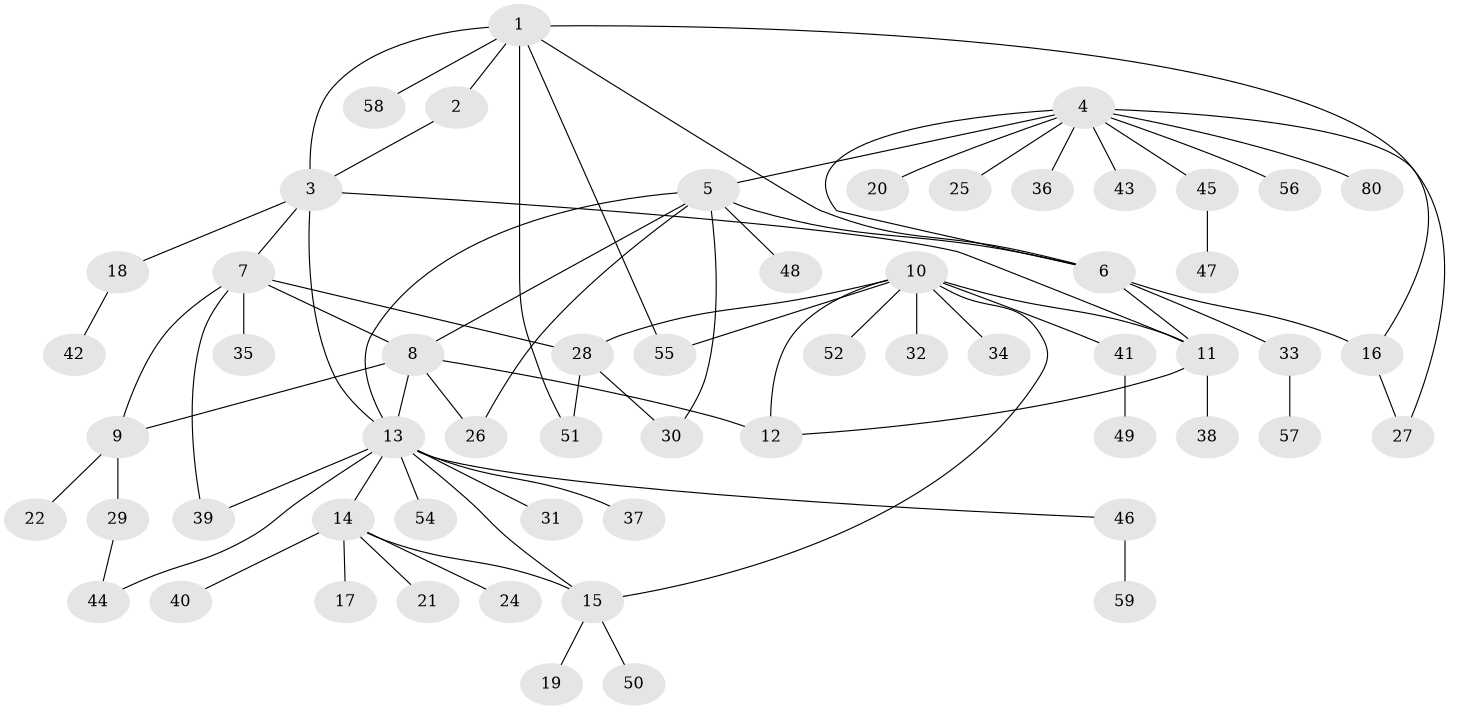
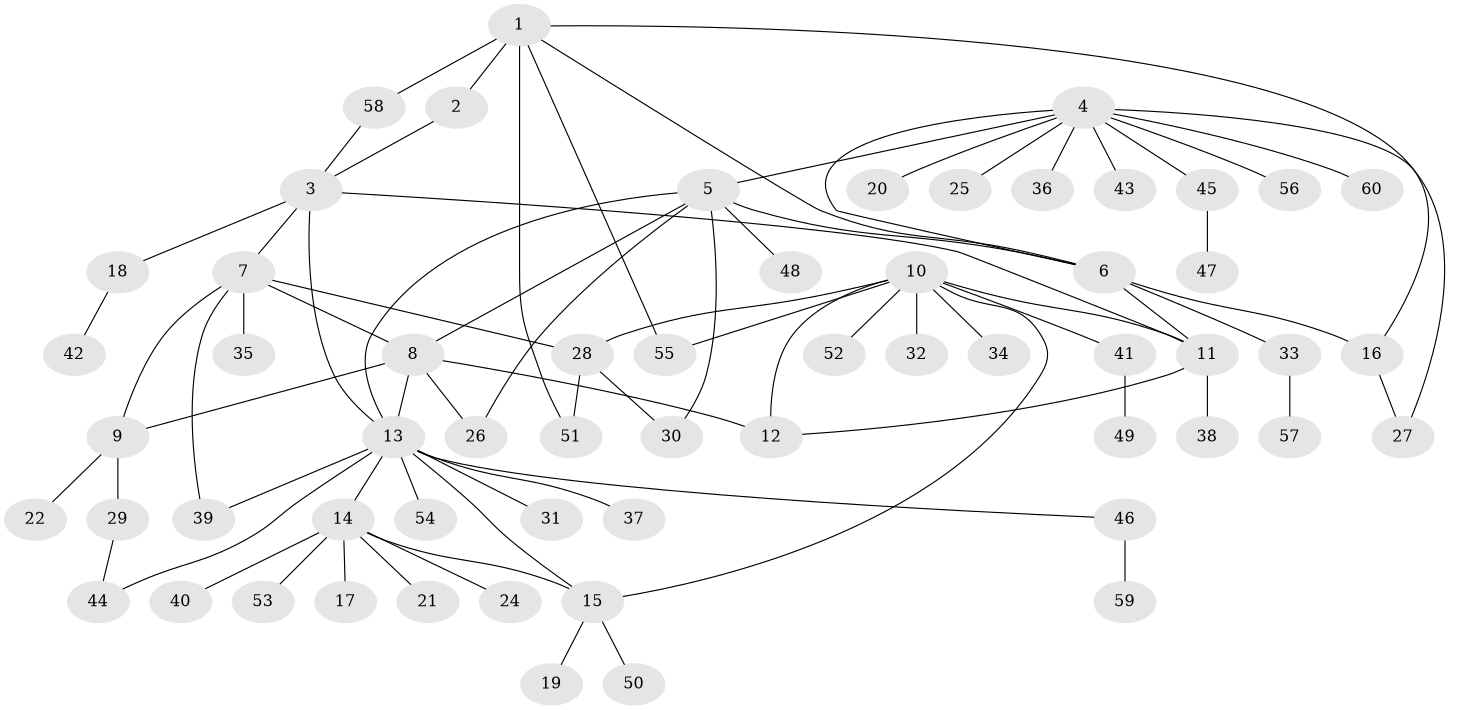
edge "1" -- "3": now "58" -- "3"
node "80": label "80" -> "60"
node "53": added
